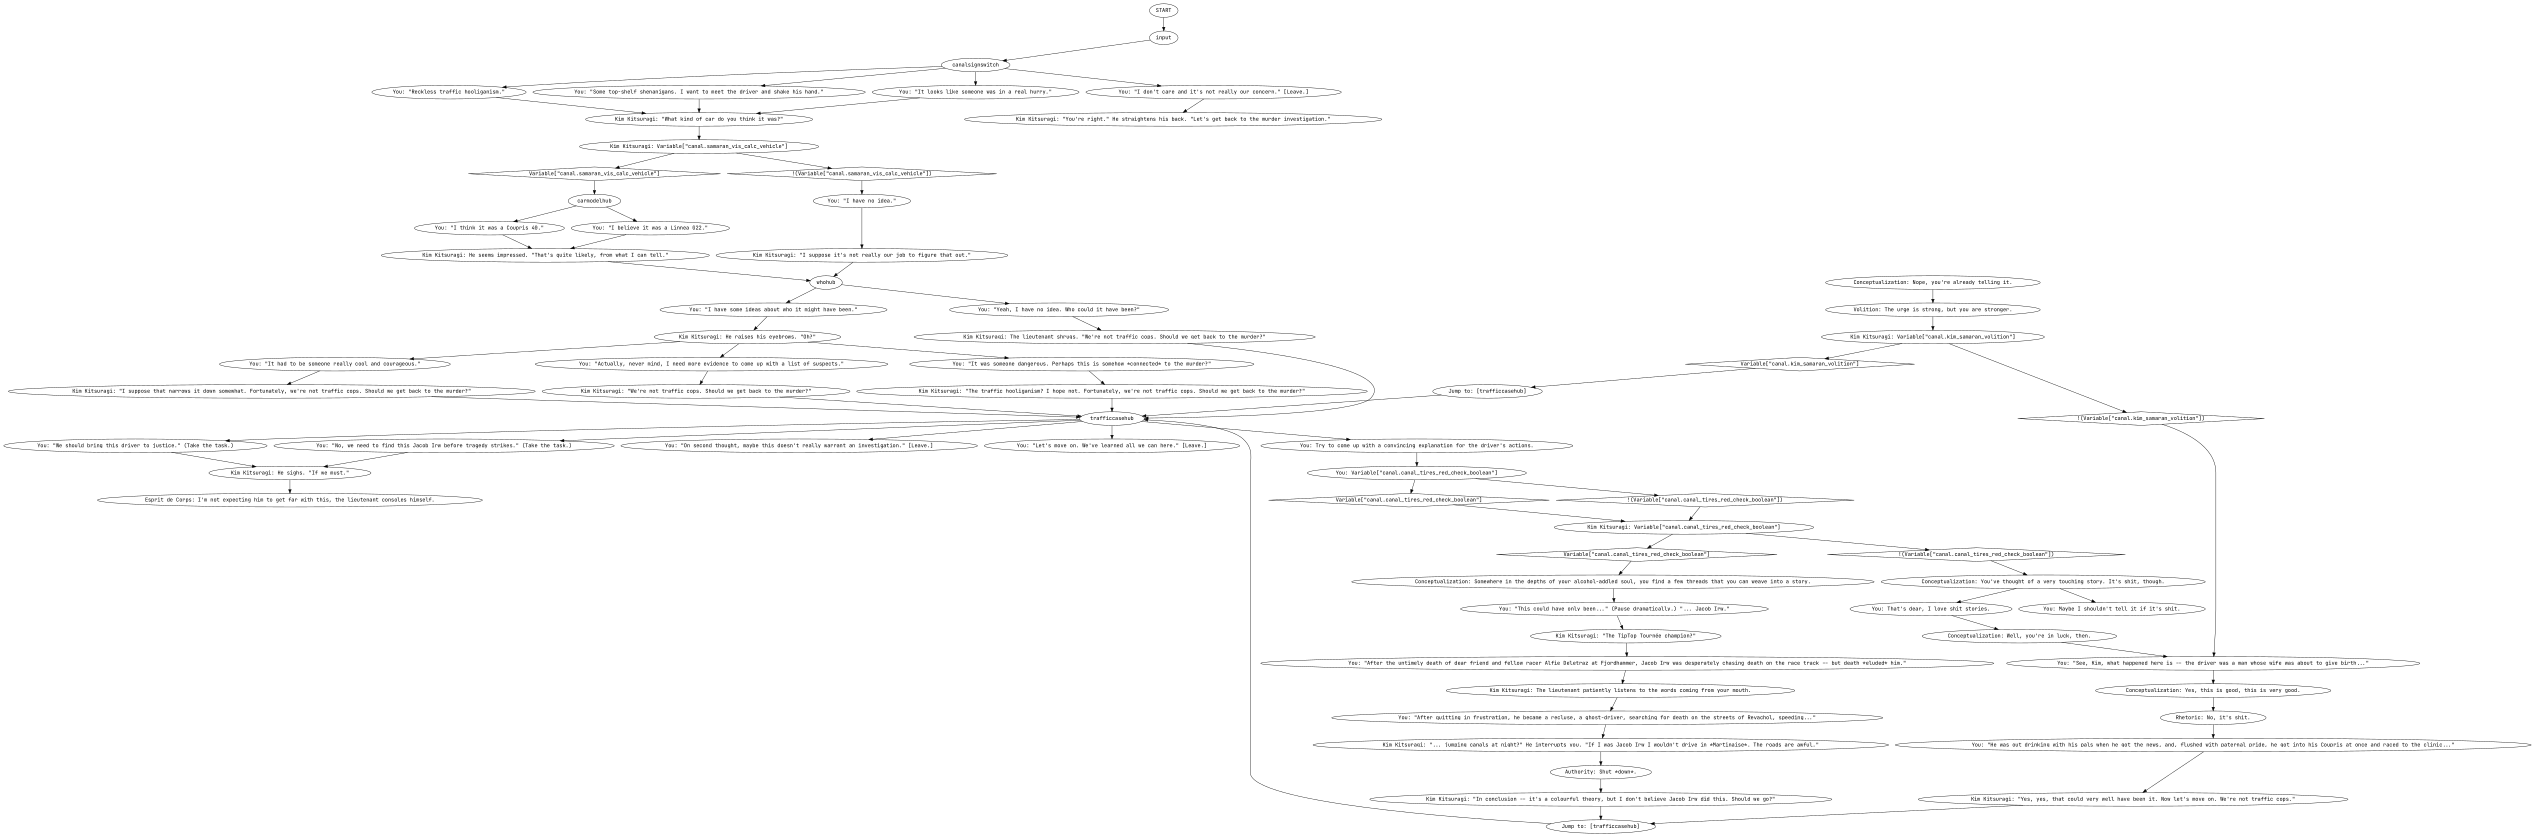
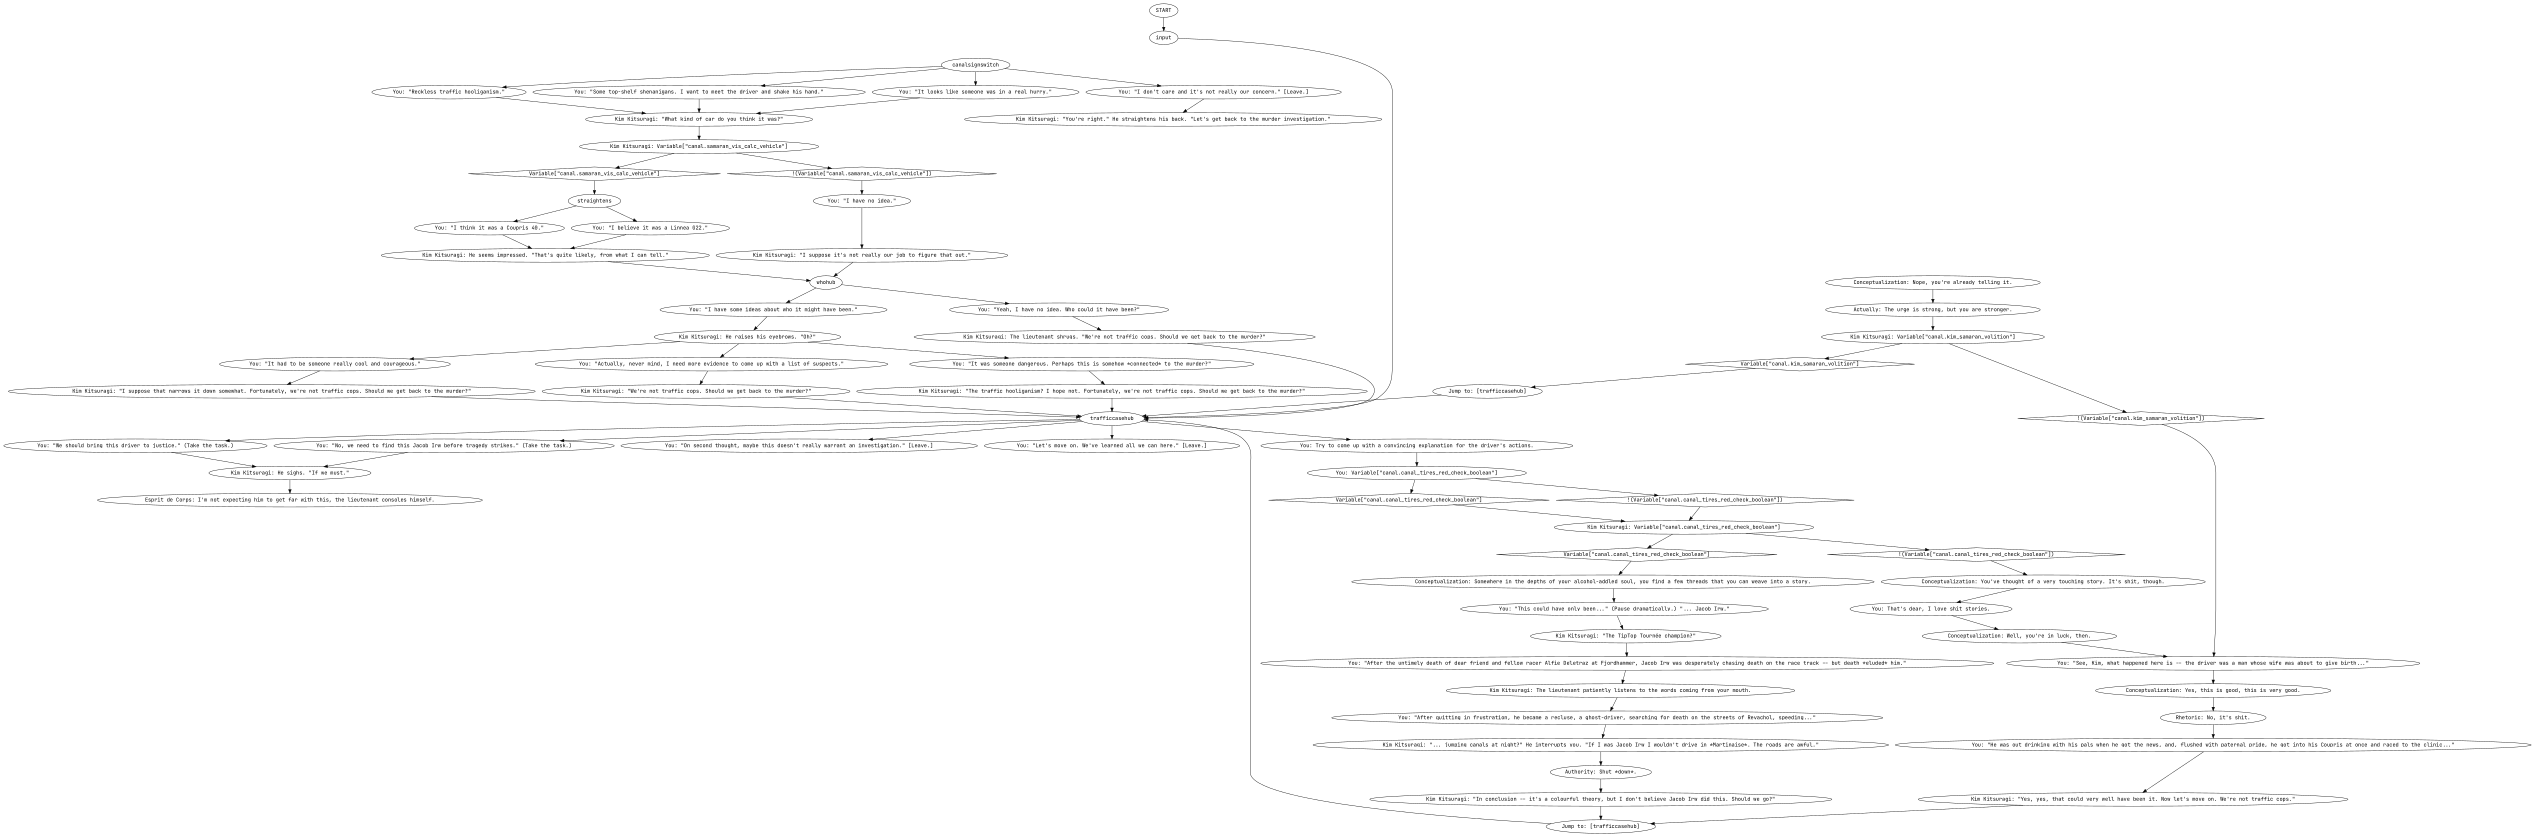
edge "input" -> "canalsignswitch": now "input" -> "trafficcasehub"
node "carmodelhub": label "carmodelhub" -> "straightens"
node "Volition: The urge is strong, but you are stronger.": label "Volition: The urge is strong, but you are stronger." -> "Actually: The urge is strong, but you are stronger."
node "You: Maybe I shouldn't tell it if it's shit.": removed
